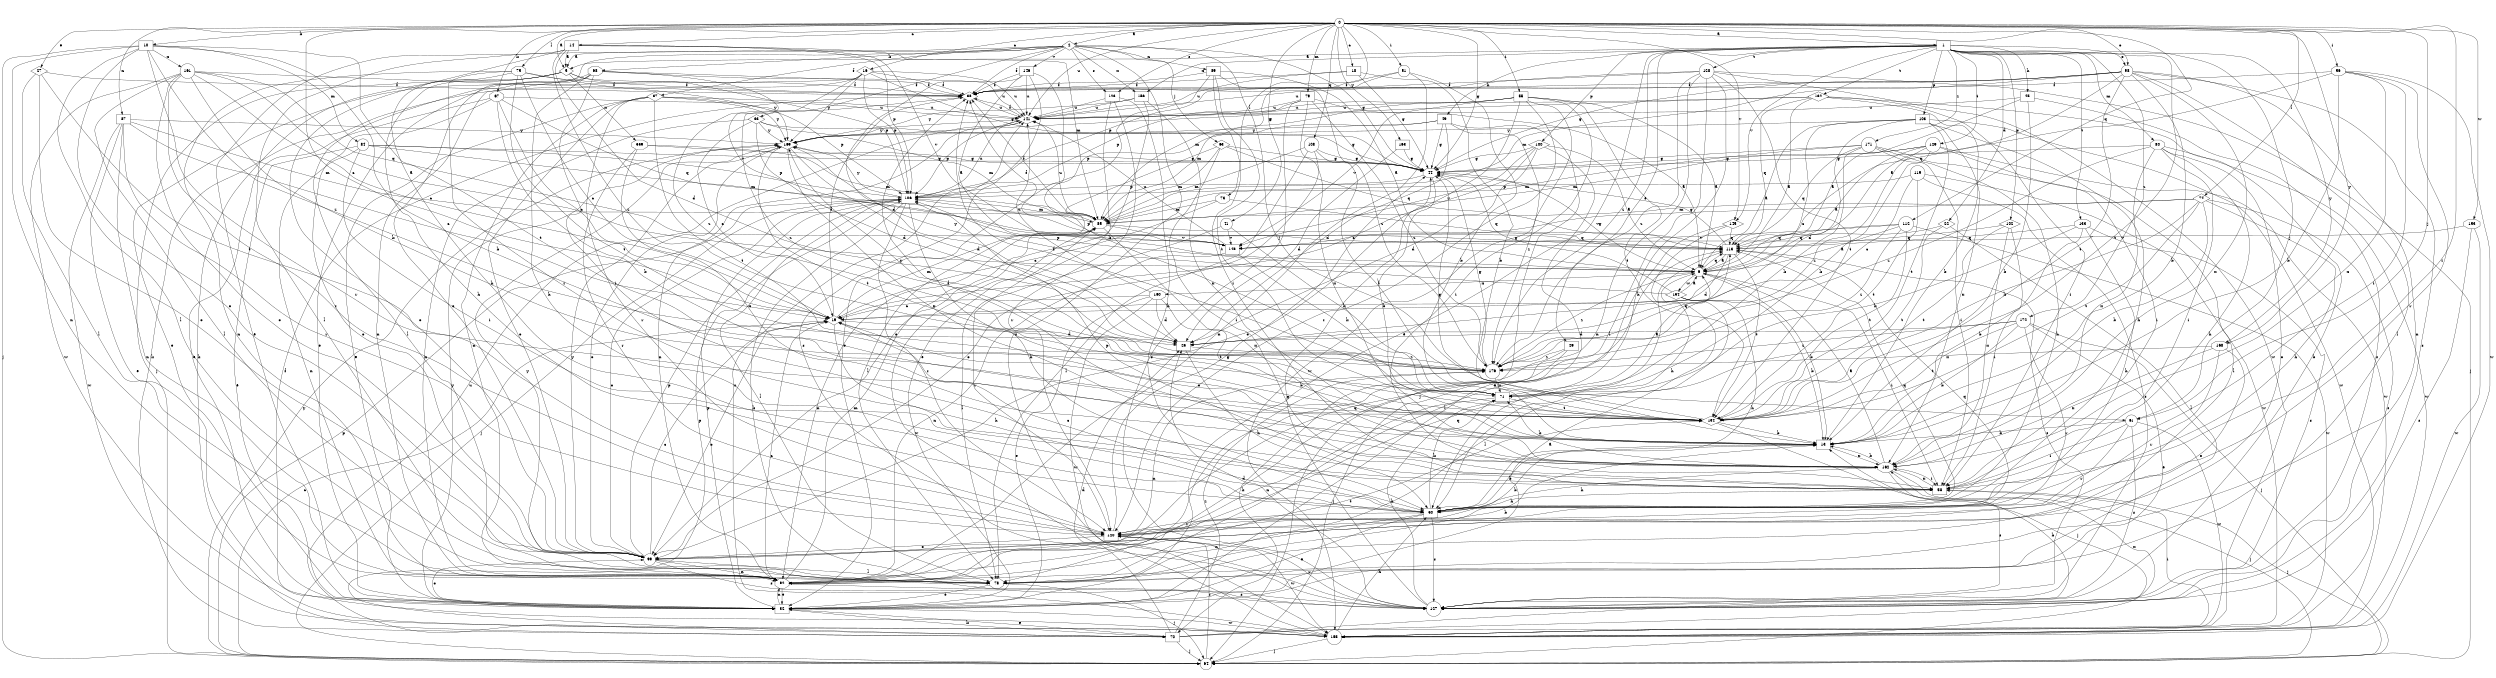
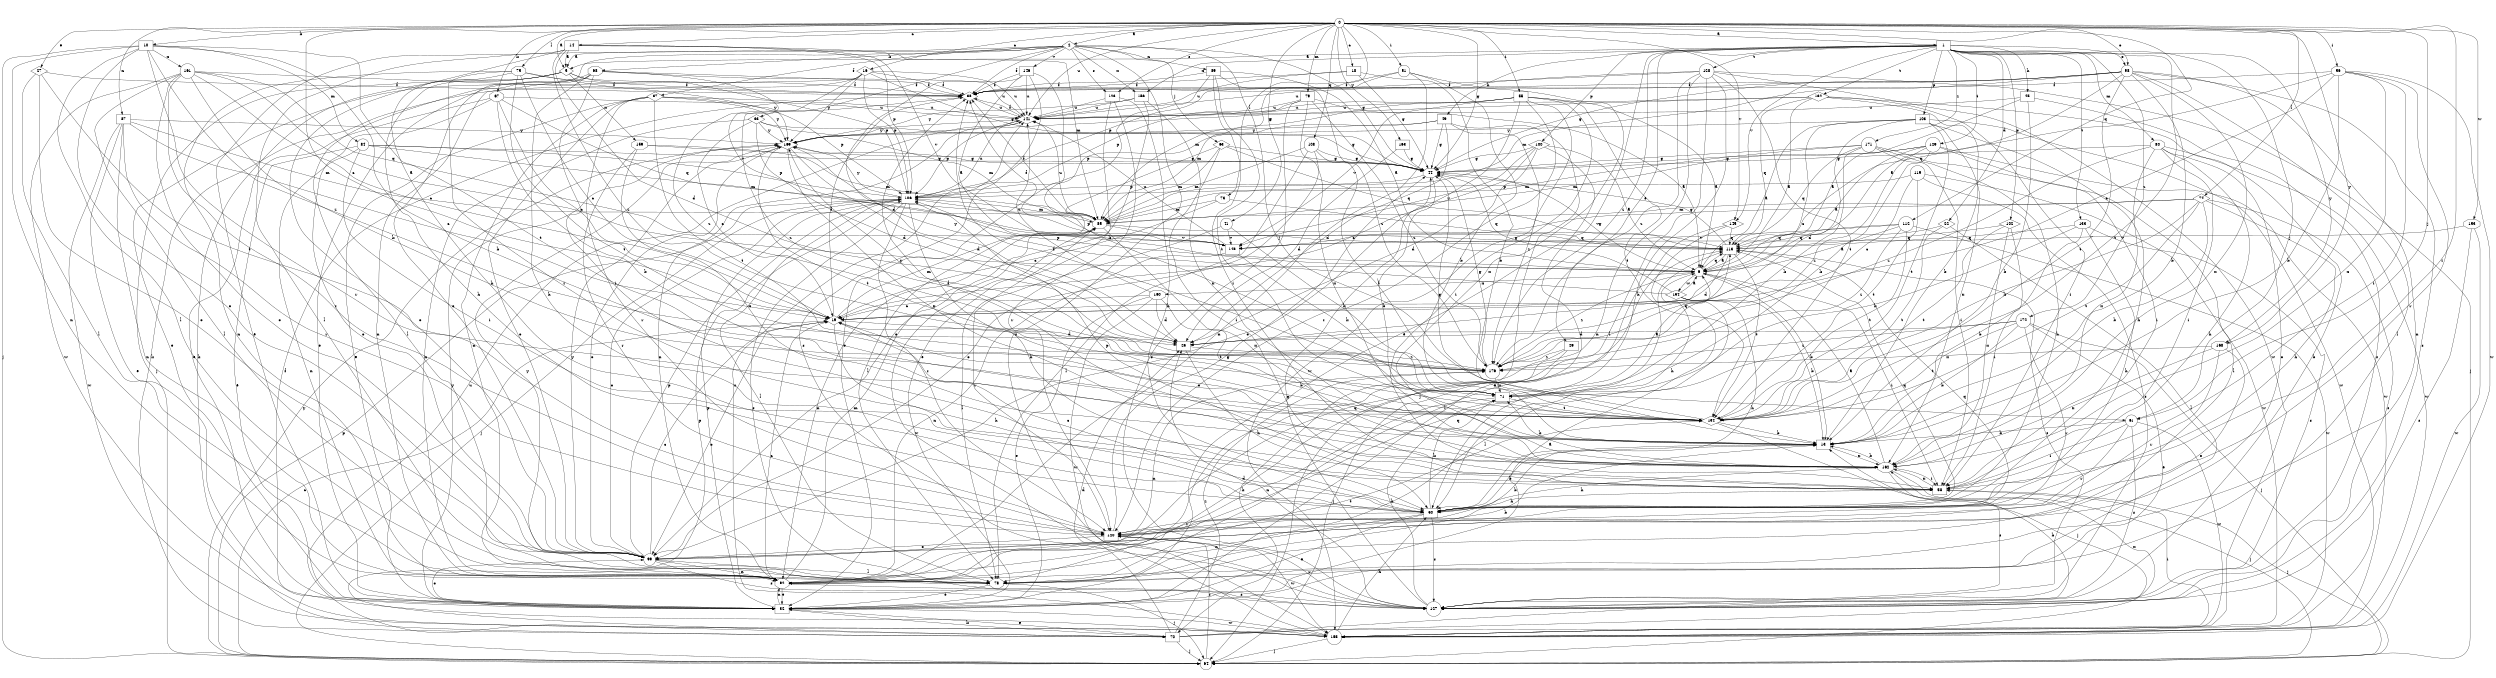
node "559": label "559" -> "159"
edge "56" -> "19": added, label "c"
edge "51" -> "162": added, label "x"
edge "106" -> "127": label "k" -> "s"
